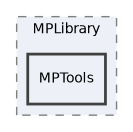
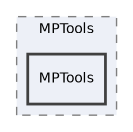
cluster "MPLibrary": label "MPLibrary" -> "MPTools"
